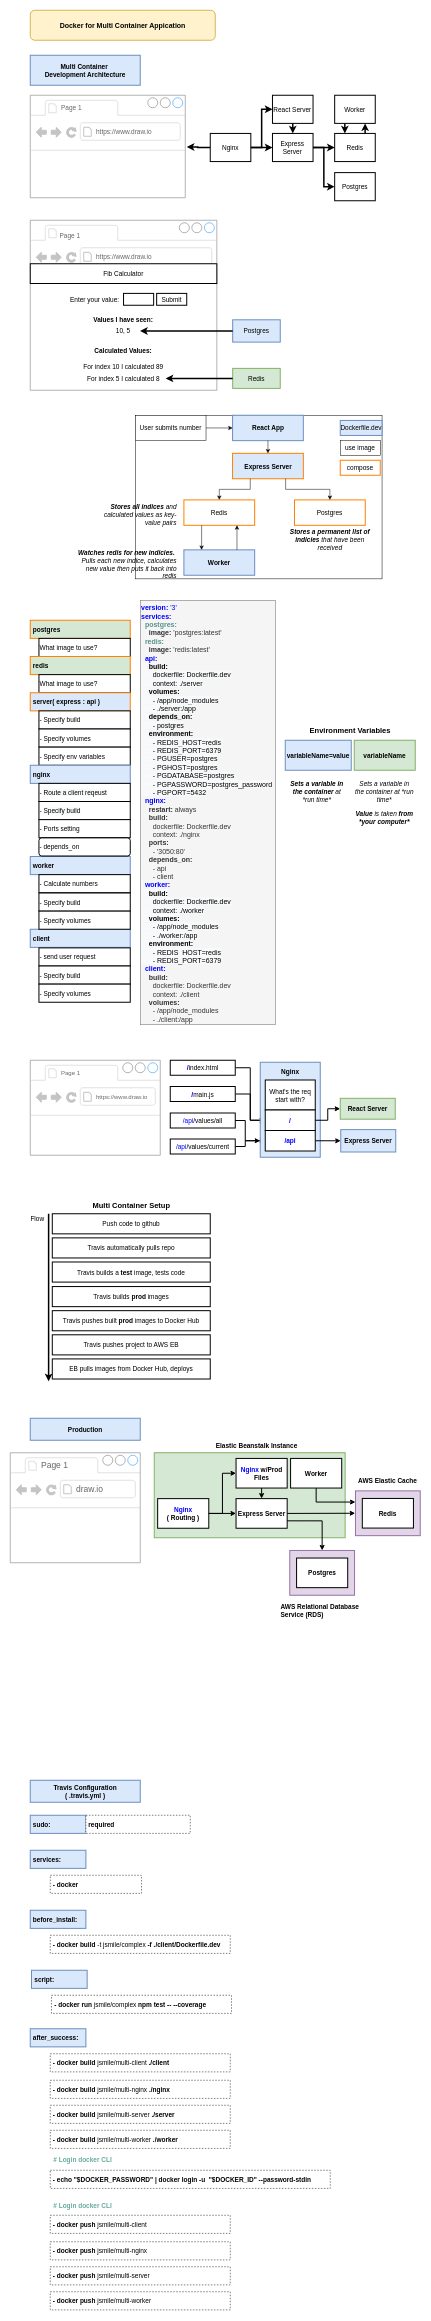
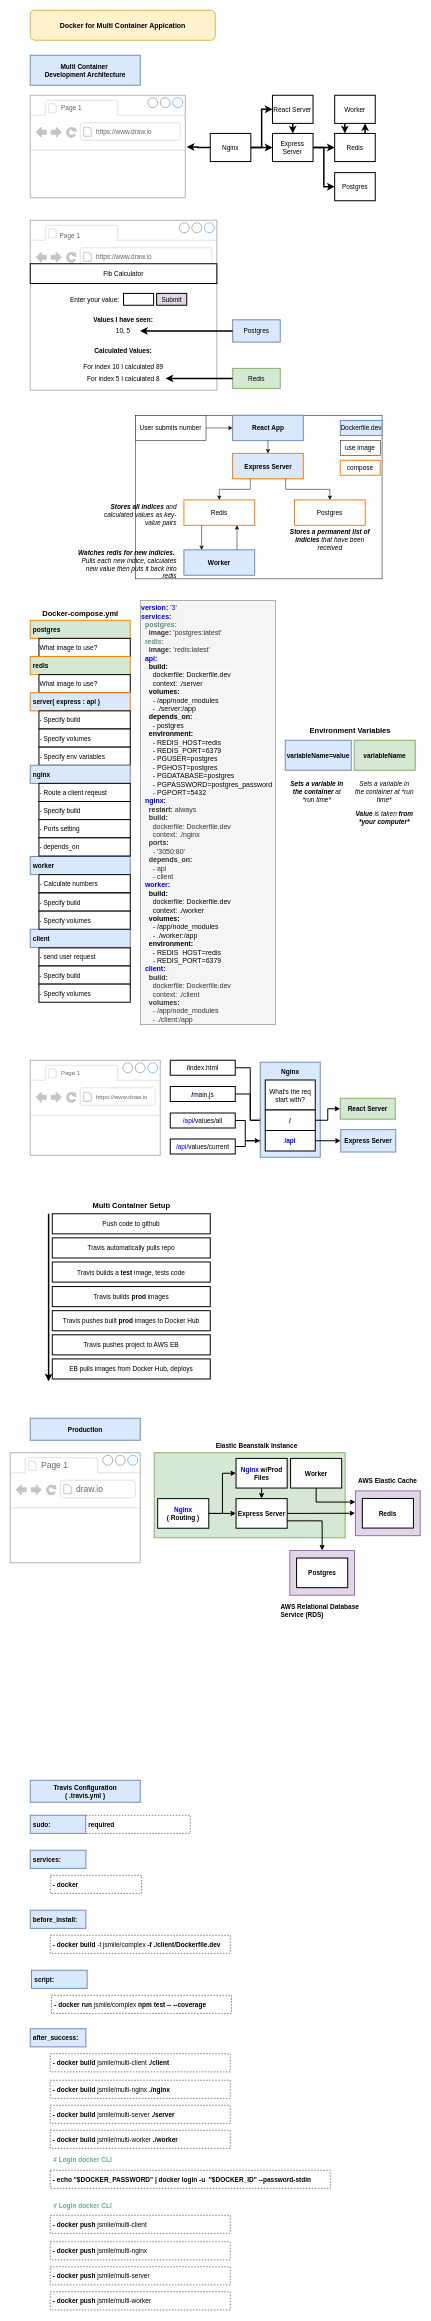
node "Submit": fillcolor #ffffff -> #e1d5e7
node "Docker-compose.yml": added
node "- depends_on": shape rounded rectangle -> rectangle
node "Flow": removed
